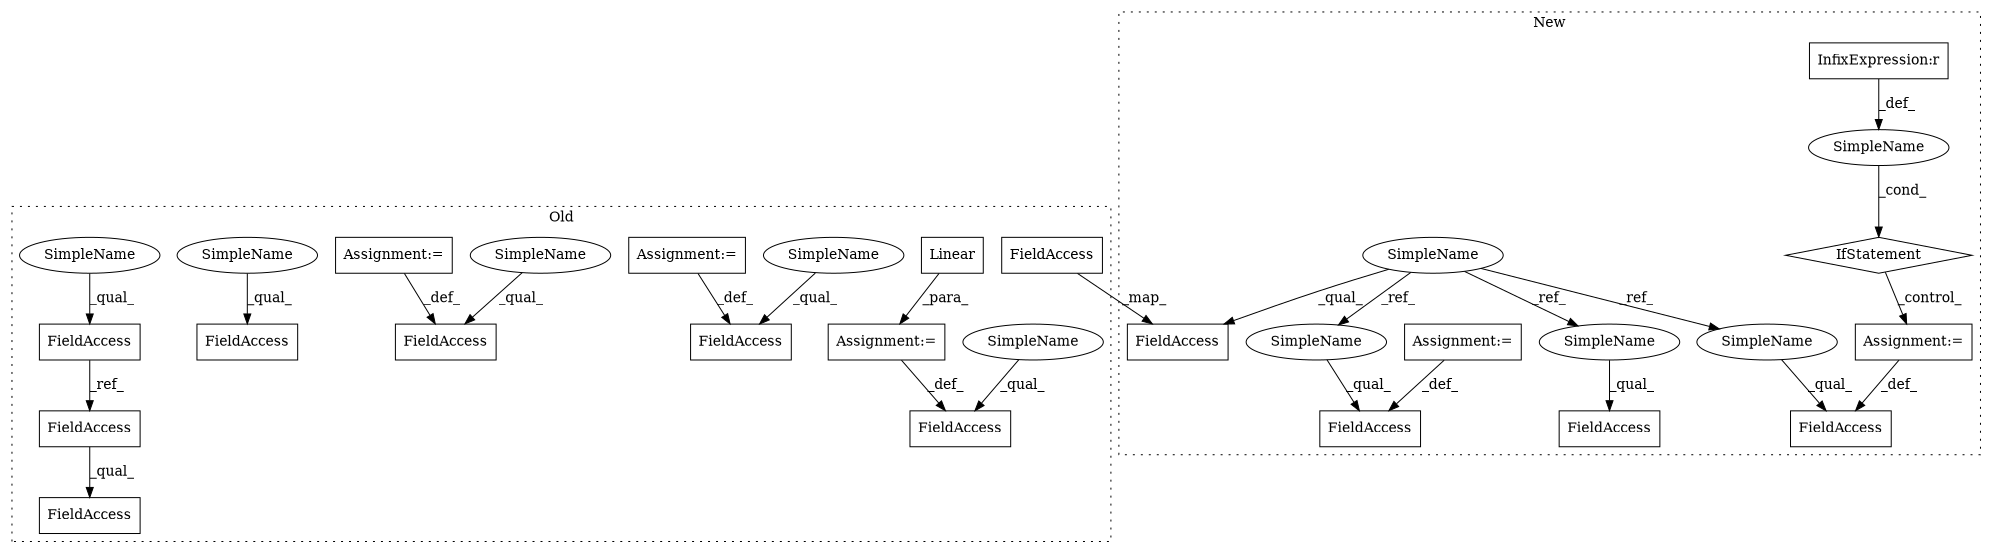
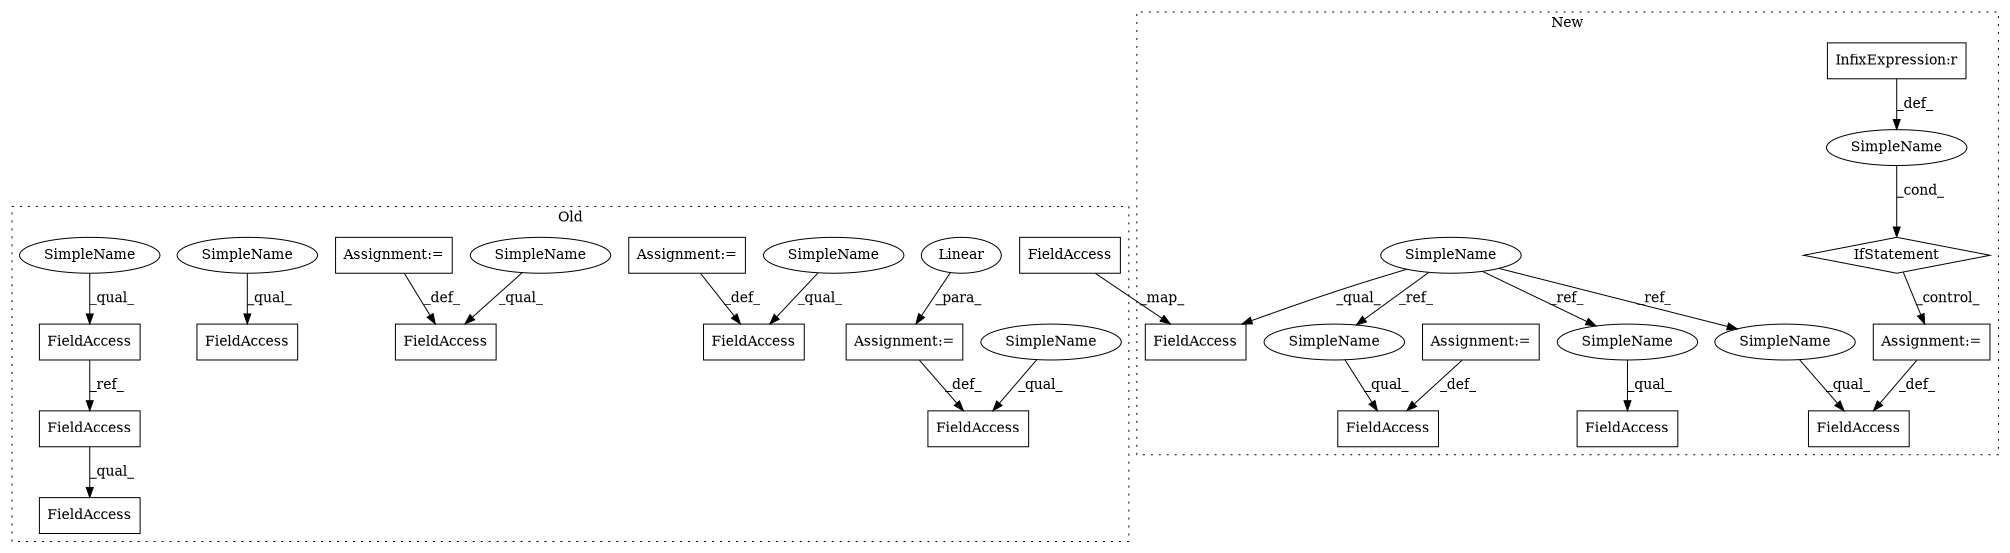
node "Linear": shape box -> ellipse
